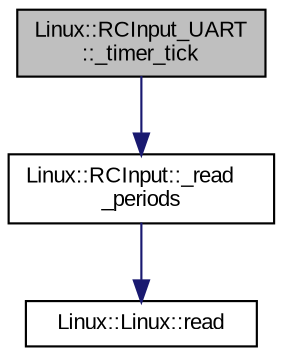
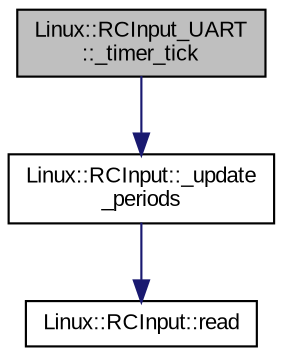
node "Linux::RCInput::_read _periods": label "Linux::RCInput::_read _periods" -> "Linux::RCInput::_update _periods"
node "Linux::Linux::read": label "Linux::Linux::read" -> "Linux::RCInput::read"
